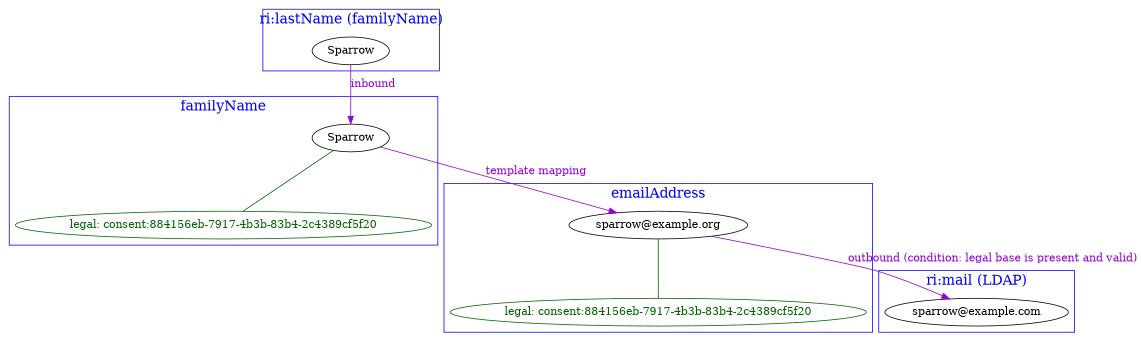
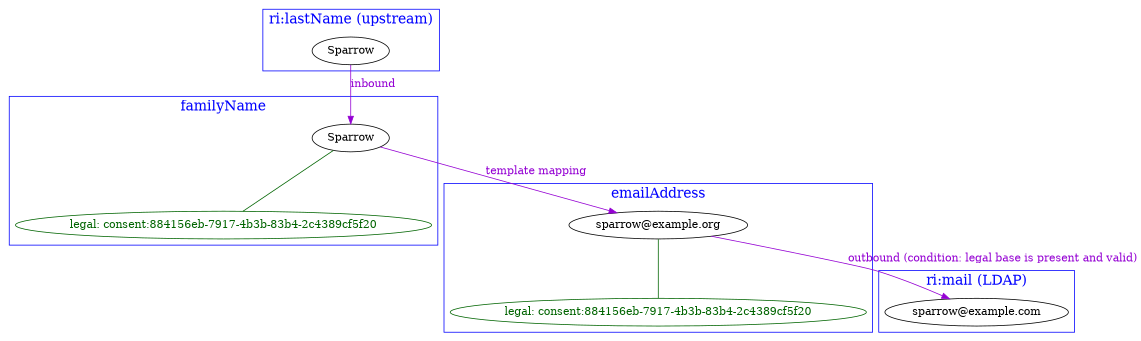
cluster "ri:lastName (familyName)": label "ri:lastName (familyName)" -> "ri:lastName (upstream)"
